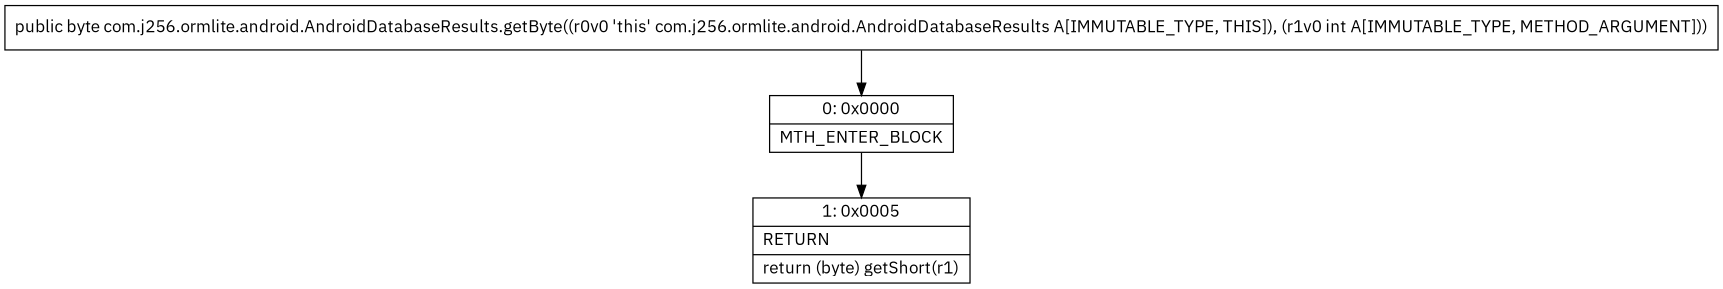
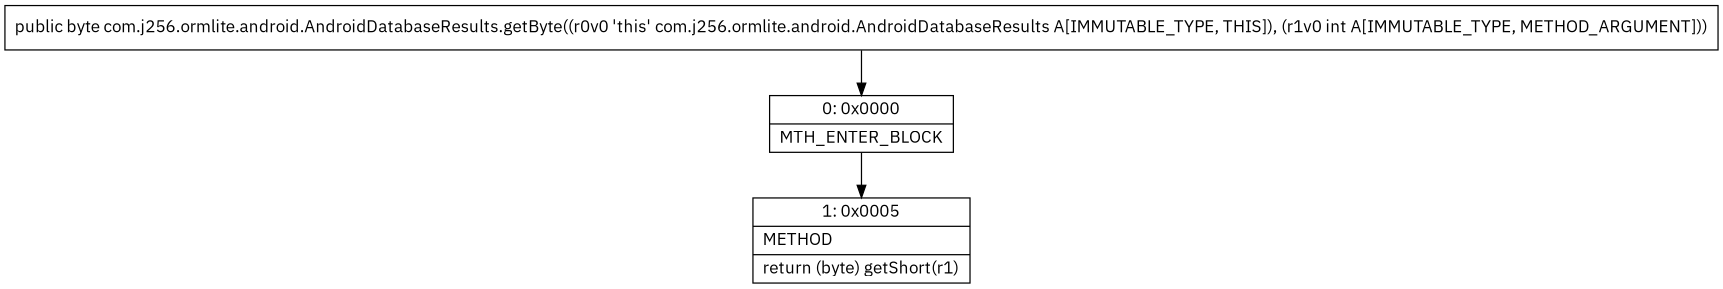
node "1: 0x0005": text "RETURN" -> "METHOD"
